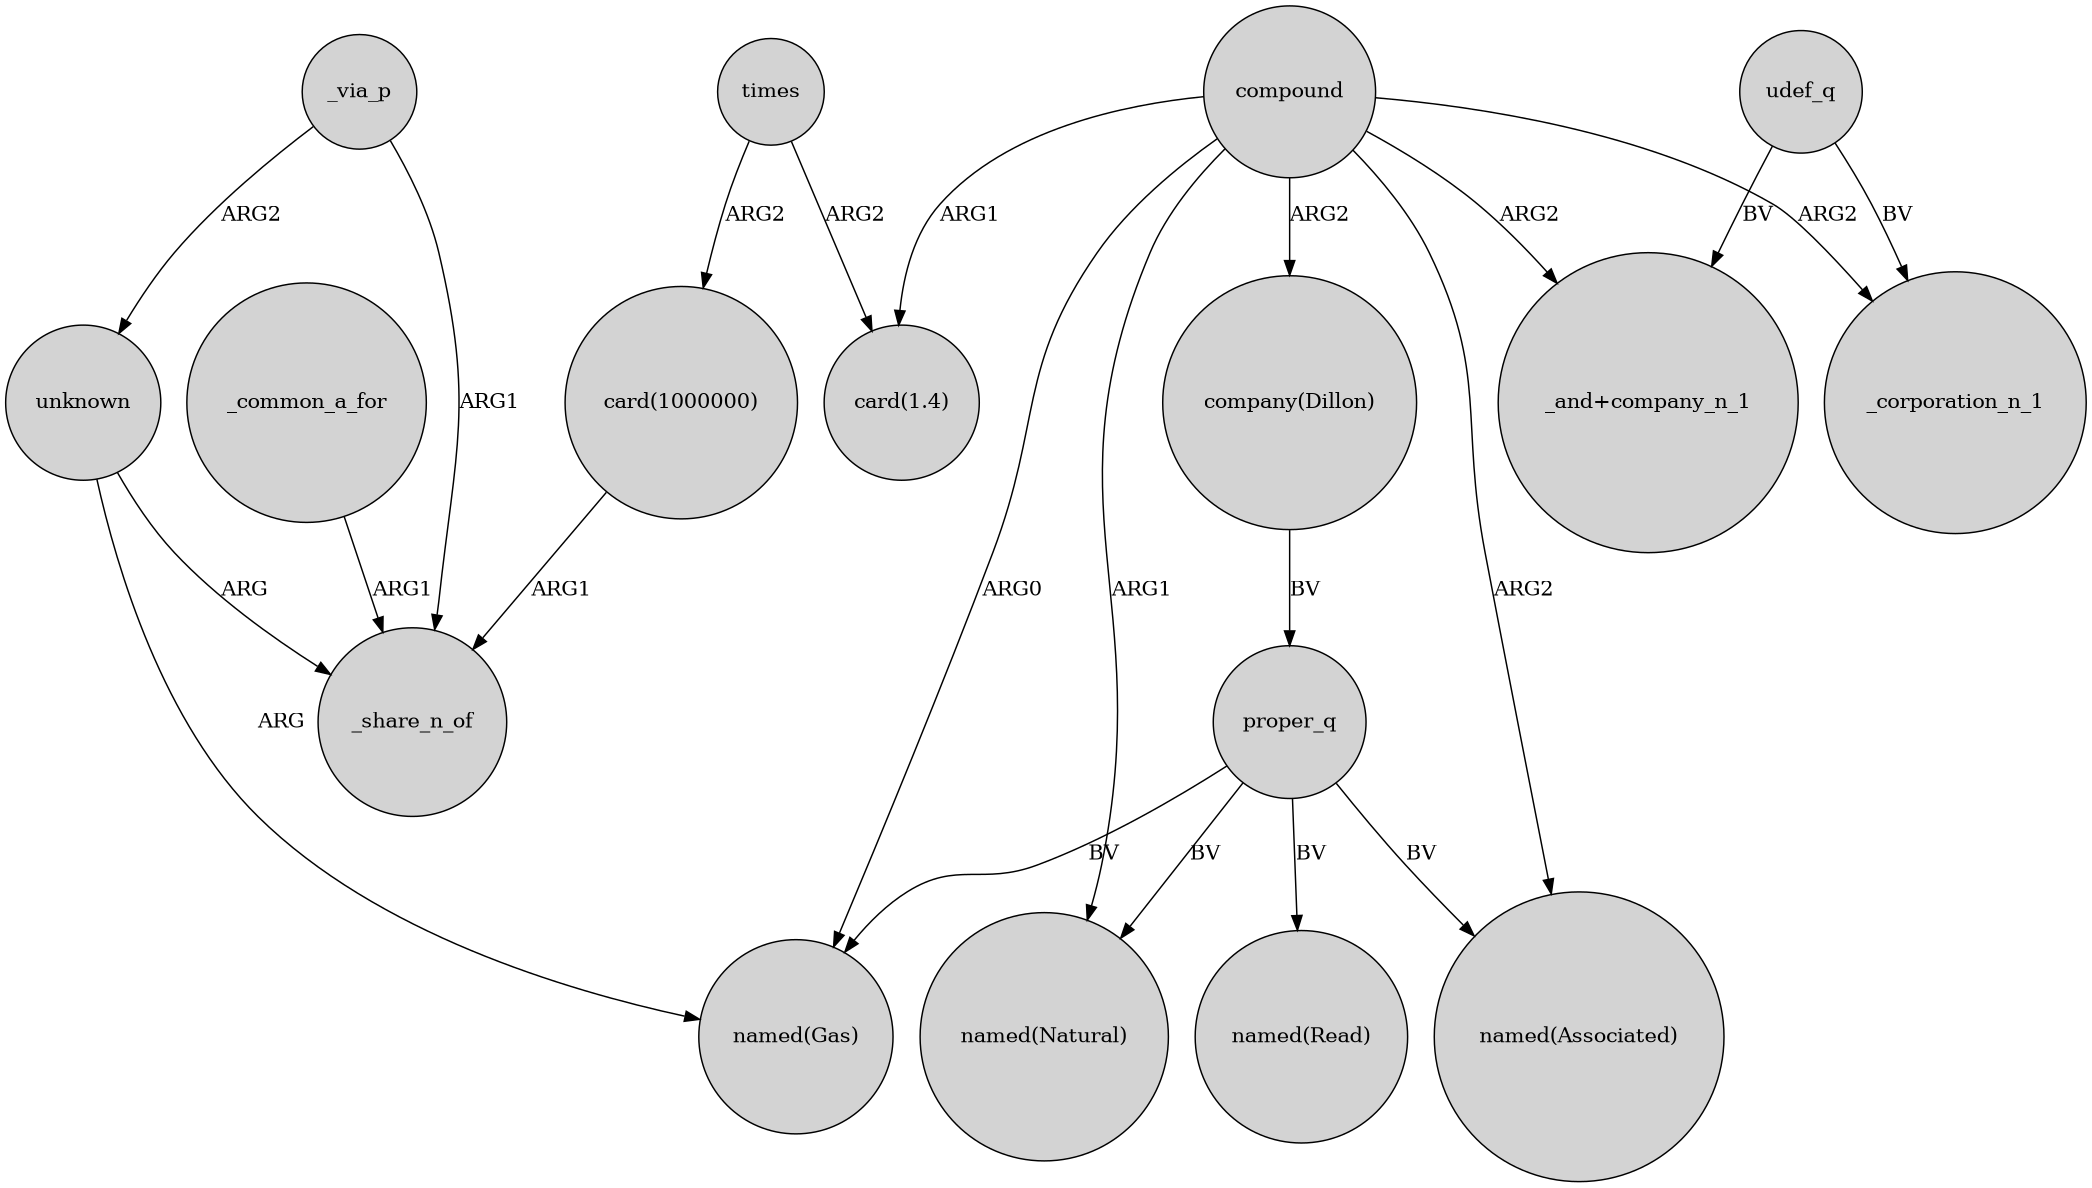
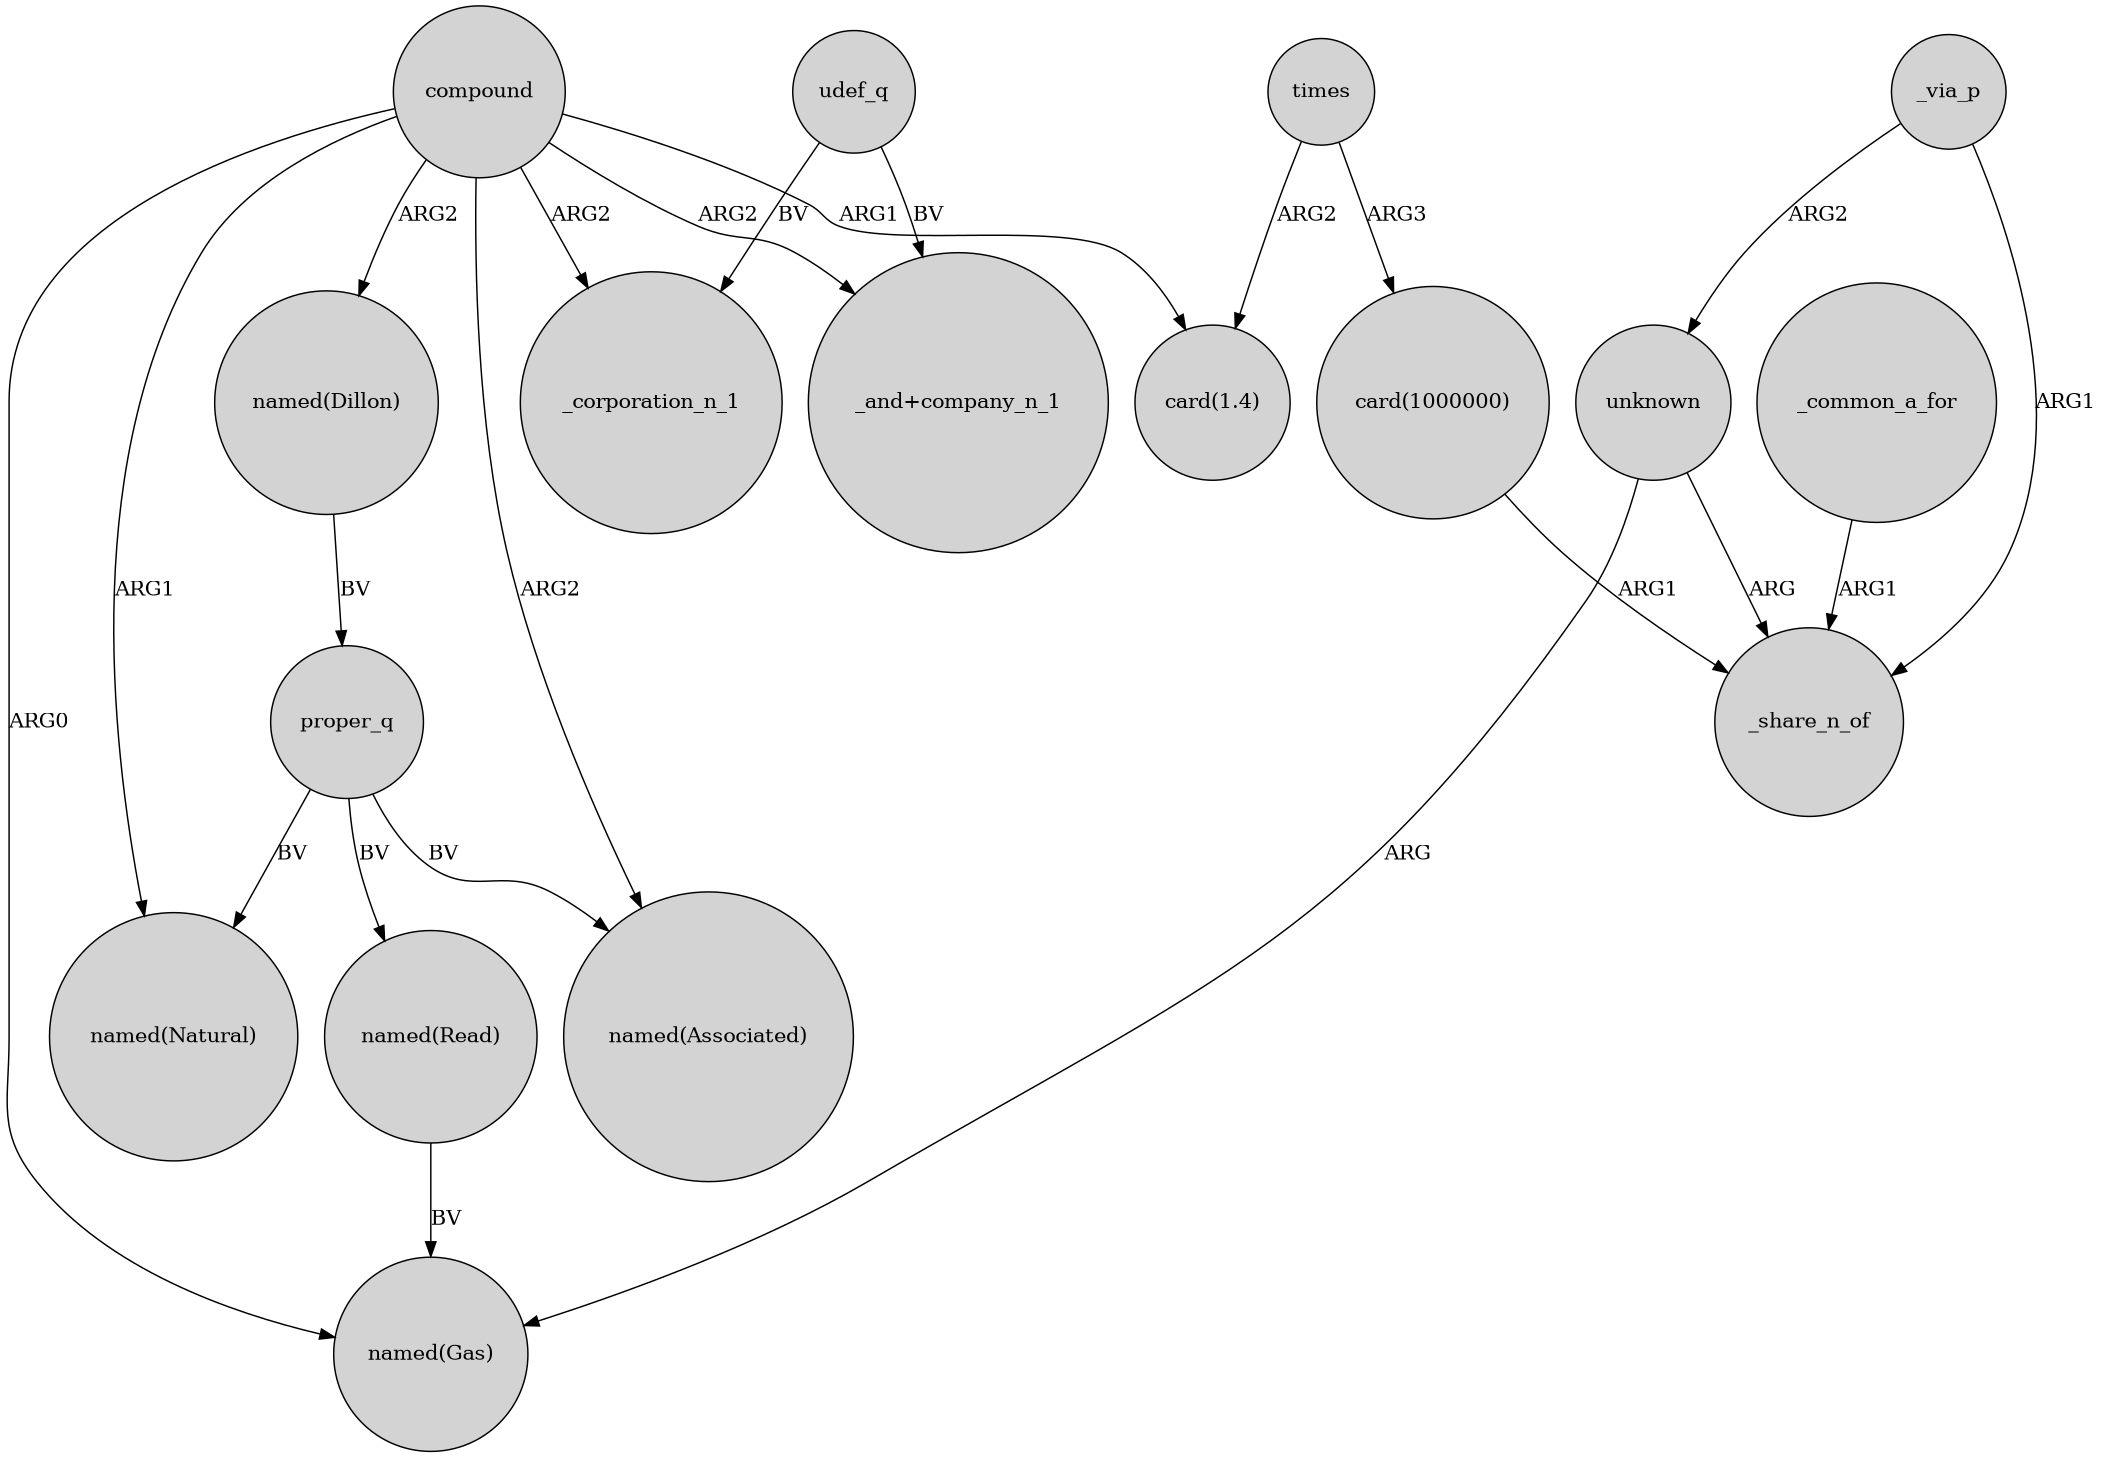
edge "times" -> "card(1000000)": label "ARG2" -> "ARG3"
node "company(Dillon)": label "company(Dillon)" -> "named(Dillon)"
edge "proper_q" -> "named(Gas)": now "named(Read)" -> "named(Gas)"
